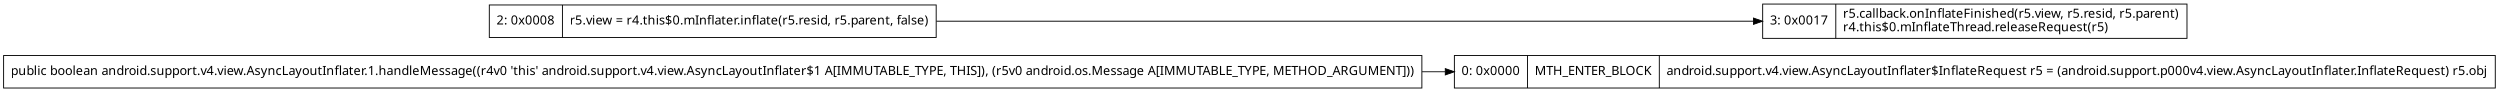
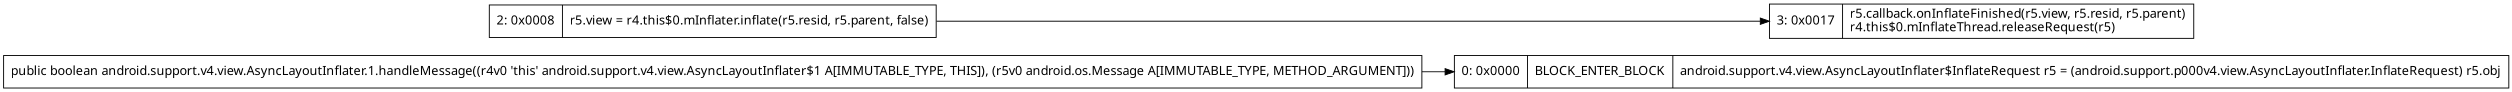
node "0: 0x0000": text "MTH_ENTER_BLOCK" -> "BLOCK_ENTER_BLOCK"
